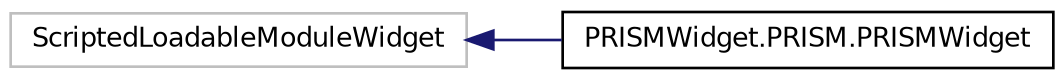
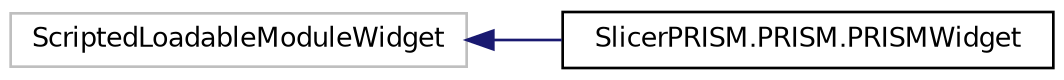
node "PRISMWidget.PRISM.PRISMWidget": label "PRISMWidget.PRISM.PRISMWidget" -> "SlicerPRISM.PRISM.PRISMWidget"
